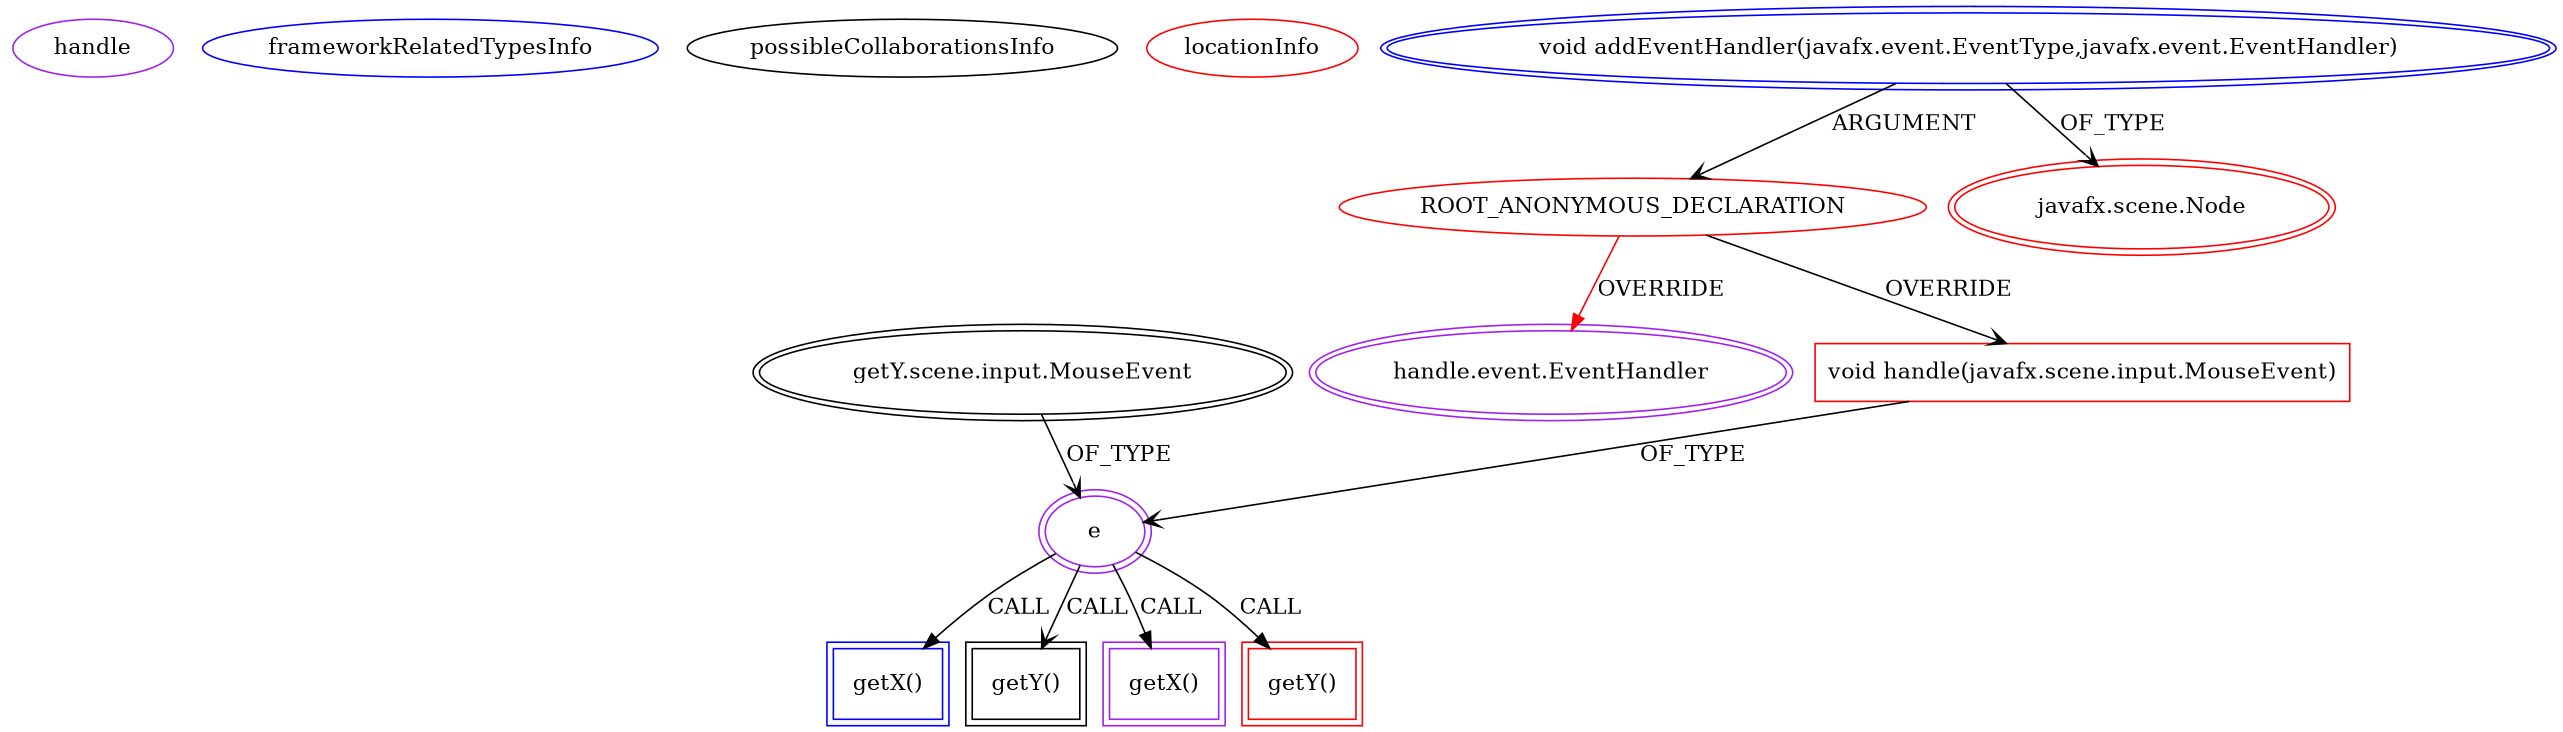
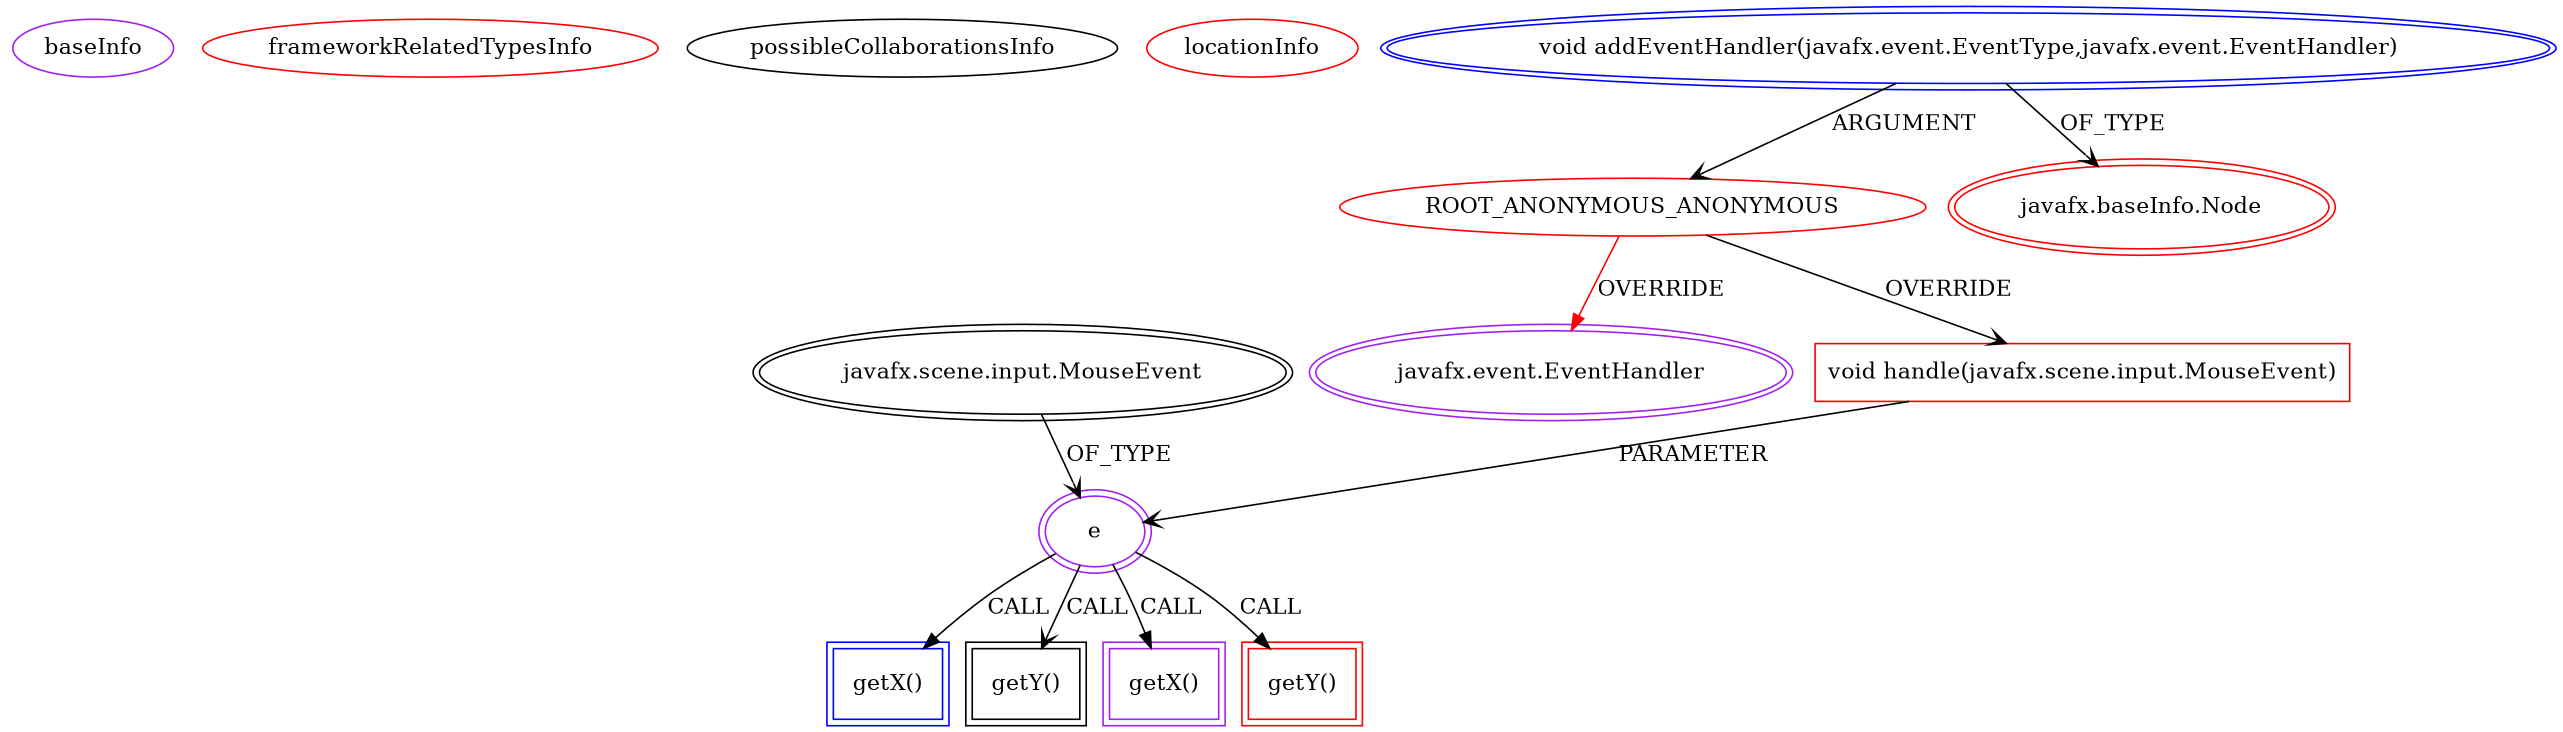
node "handle": label "handle" -> "baseInfo"
node "frameworkRelatedTypesInfo": color blue -> red
node "ROOT_ANONYMOUS_DECLARATION": label "ROOT_ANONYMOUS_DECLARATION" -> "ROOT_ANONYMOUS_ANONYMOUS"
node "javafx.scene.Node": label "javafx.scene.Node" -> "javafx.baseInfo.Node"
node "getY.scene.input.MouseEvent": label "getY.scene.input.MouseEvent" -> "javafx.scene.input.MouseEvent"
node "handle.event.EventHandler": label "handle.event.EventHandler" -> "javafx.event.EventHandler"
edge "void handle(javafx.scene.input.MouseEvent)" -> "e": label "OF_TYPE" -> "PARAMETER"
